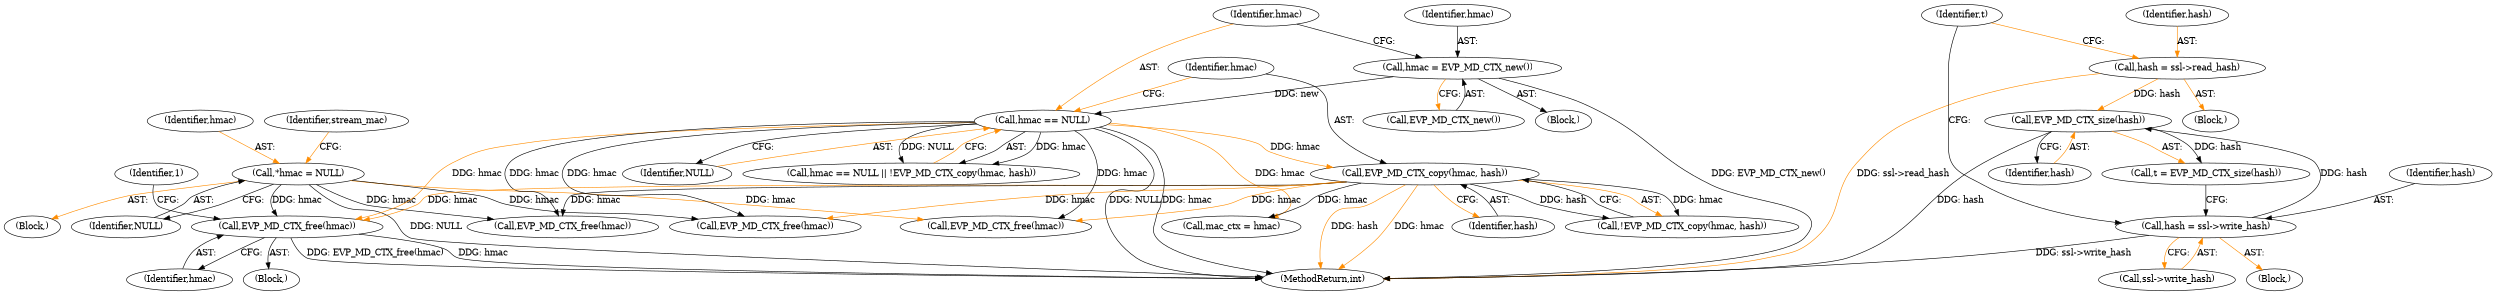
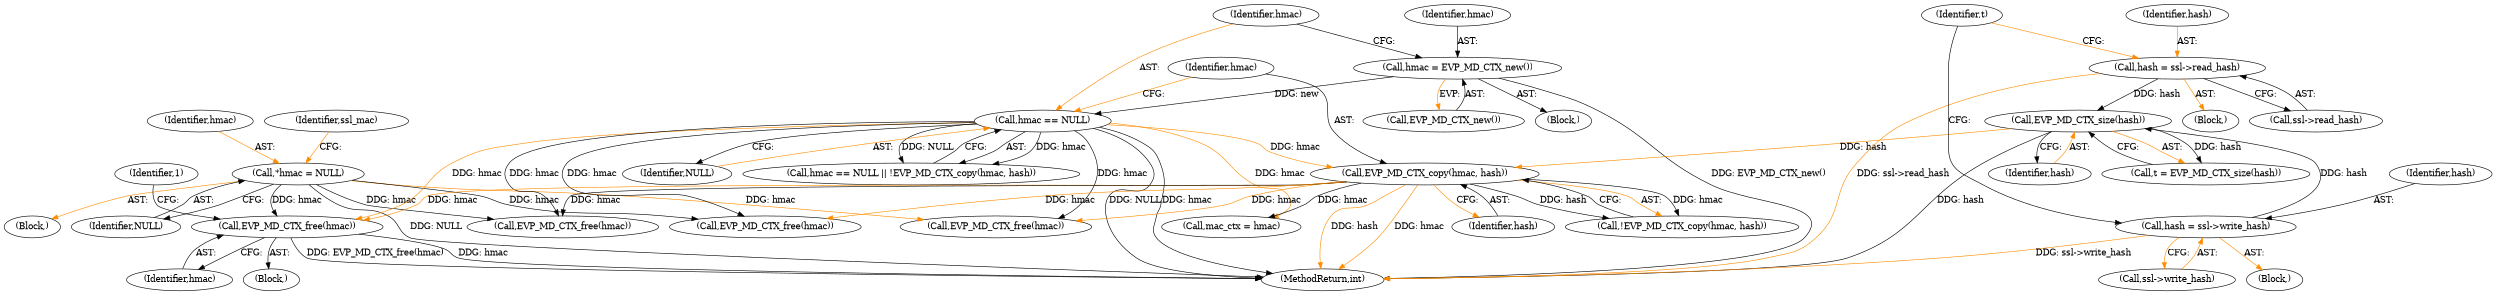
edge "(Call,hash = ssl->read_hash)" -> "(Call,EVP_MD_CTX_size(hash))": color darkorange -> black
edge "(Call,hmac = EVP_MD_CTX_new())" -> "(Call,EVP_MD_CTX_new())": label "CFG: " -> "EVP: "
node "(Identifier,stream_mac)": label "(Identifier,stream_mac)" -> "(Identifier,ssl_mac)"
node "(Call,ssl->read_hash)": added
edge "(Call,hmac == NULL || !EVP_MD_CTX_copy(hmac, hash))" -> "(Call,hmac == NULL)": color darkorange -> black
edge "(Call,EVP_MD_CTX_size(hash))" -> "(Call,EVP_MD_CTX_copy(hmac, hash))": added, label "DDG: hash"
edge "(Call,t = EVP_MD_CTX_size(hash))" -> "(Call,hash = ssl->write_hash)": now "(Call,t = EVP_MD_CTX_size(hash))" -> "(Call,EVP_MD_CTX_size(hash))"
edge "(Call,hash = ssl->write_hash)" -> "(MethodReturn,int)": color black -> darkorange
